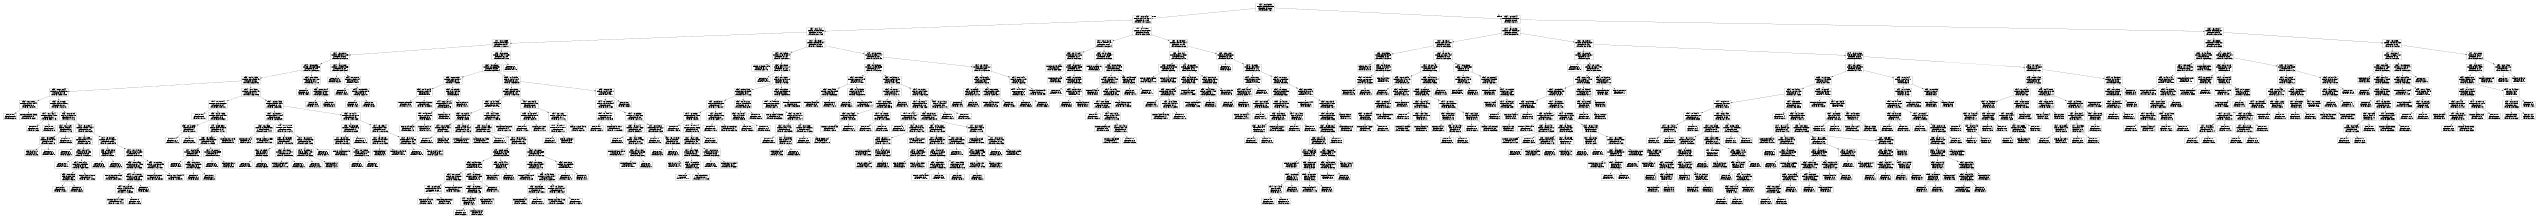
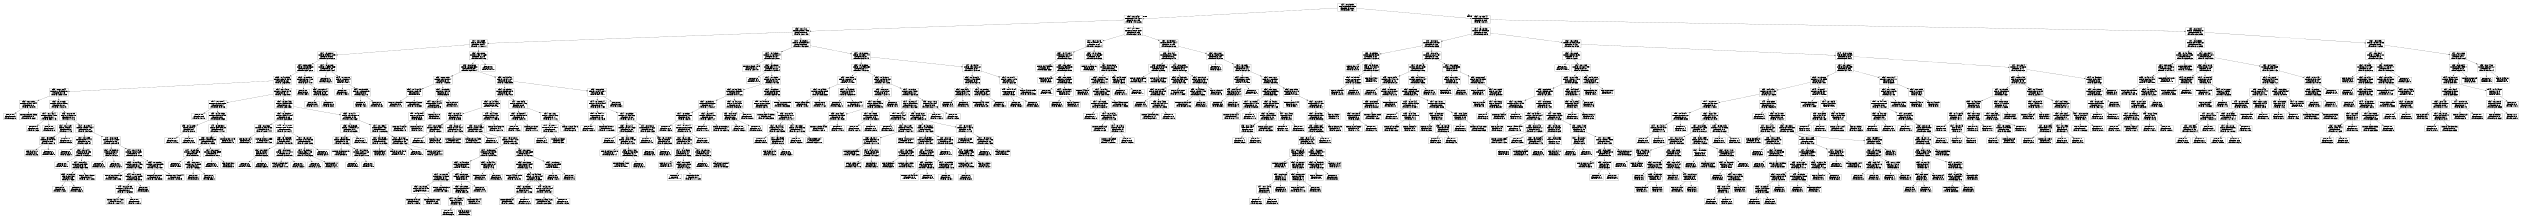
edge "mse = 88.8889 samples = 3 value = 113.6667" -> "X[8] <= 31.6705 mse = 10073.84 samples = 5 value = 195.4": reversed
